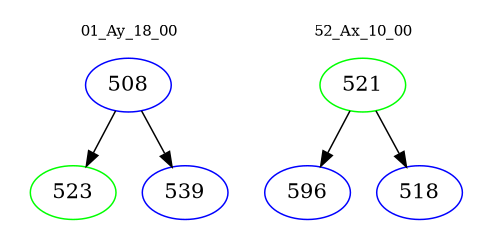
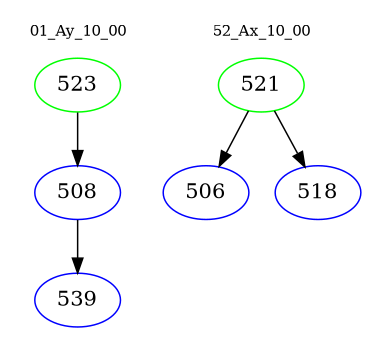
cluster "01_Ay_18_00": label "01_Ay_18_00" -> "01_Ay_10_00"
edge "508" -> "523": reversed
node "596": label "596" -> "506"
